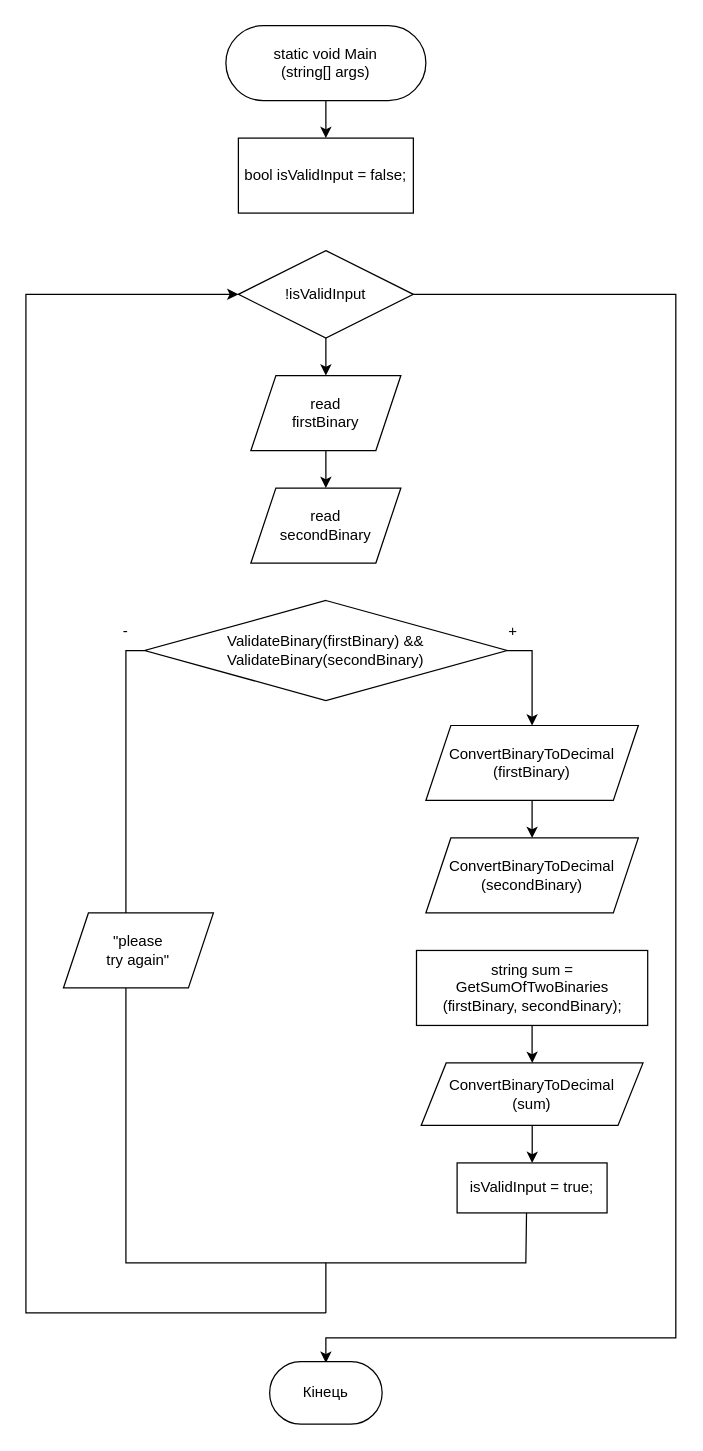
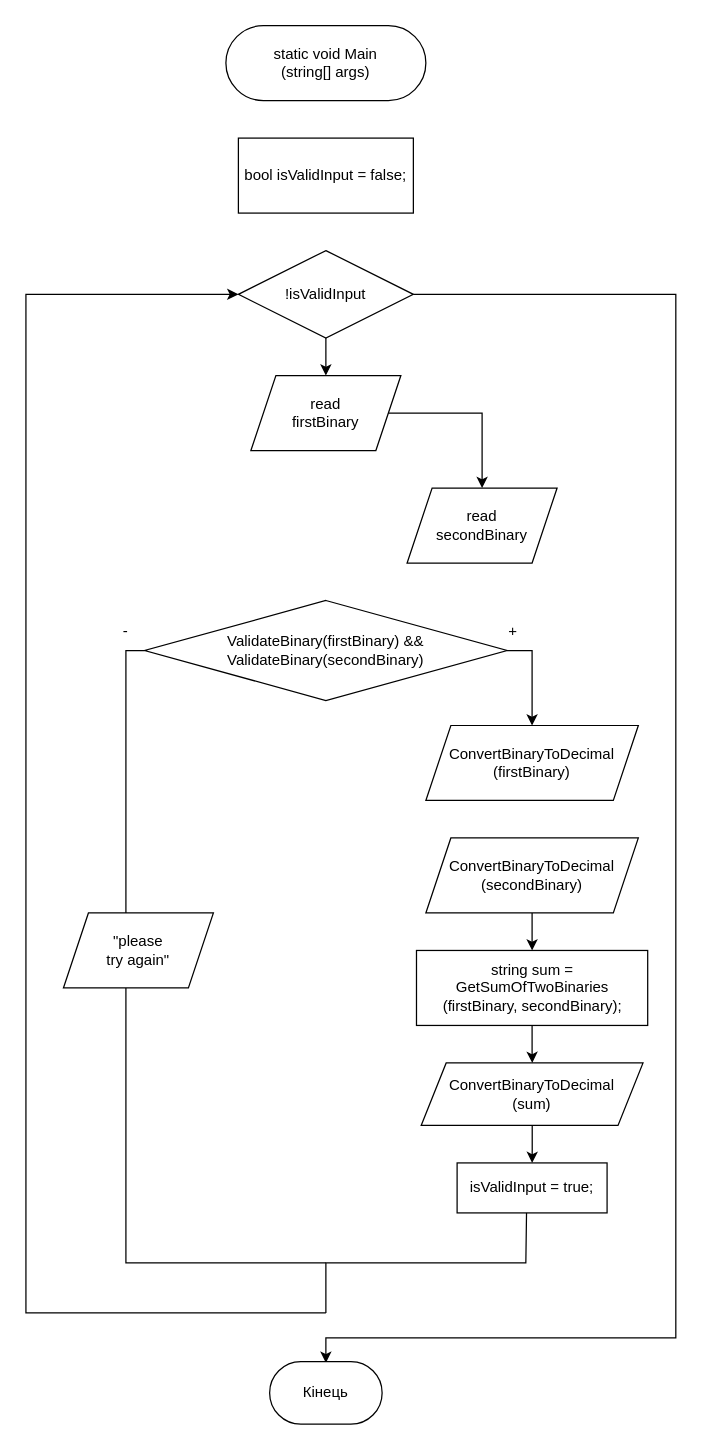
edge "static void Main (string[] args)" -> "bool isValidInput = false;": removed
node "read secondBinary": moved (326, 526) -> (482, 526)
edge "ConvertBinaryToDecimal (firstBinary)" -> "ConvertBinaryToDecimal (secondBinary)": removed
edge "ConvertBinaryToDecimal (secondBinary)" -> "string sum = GetSumOfTwoBinaries (firstBinary, secondBinary);": added
